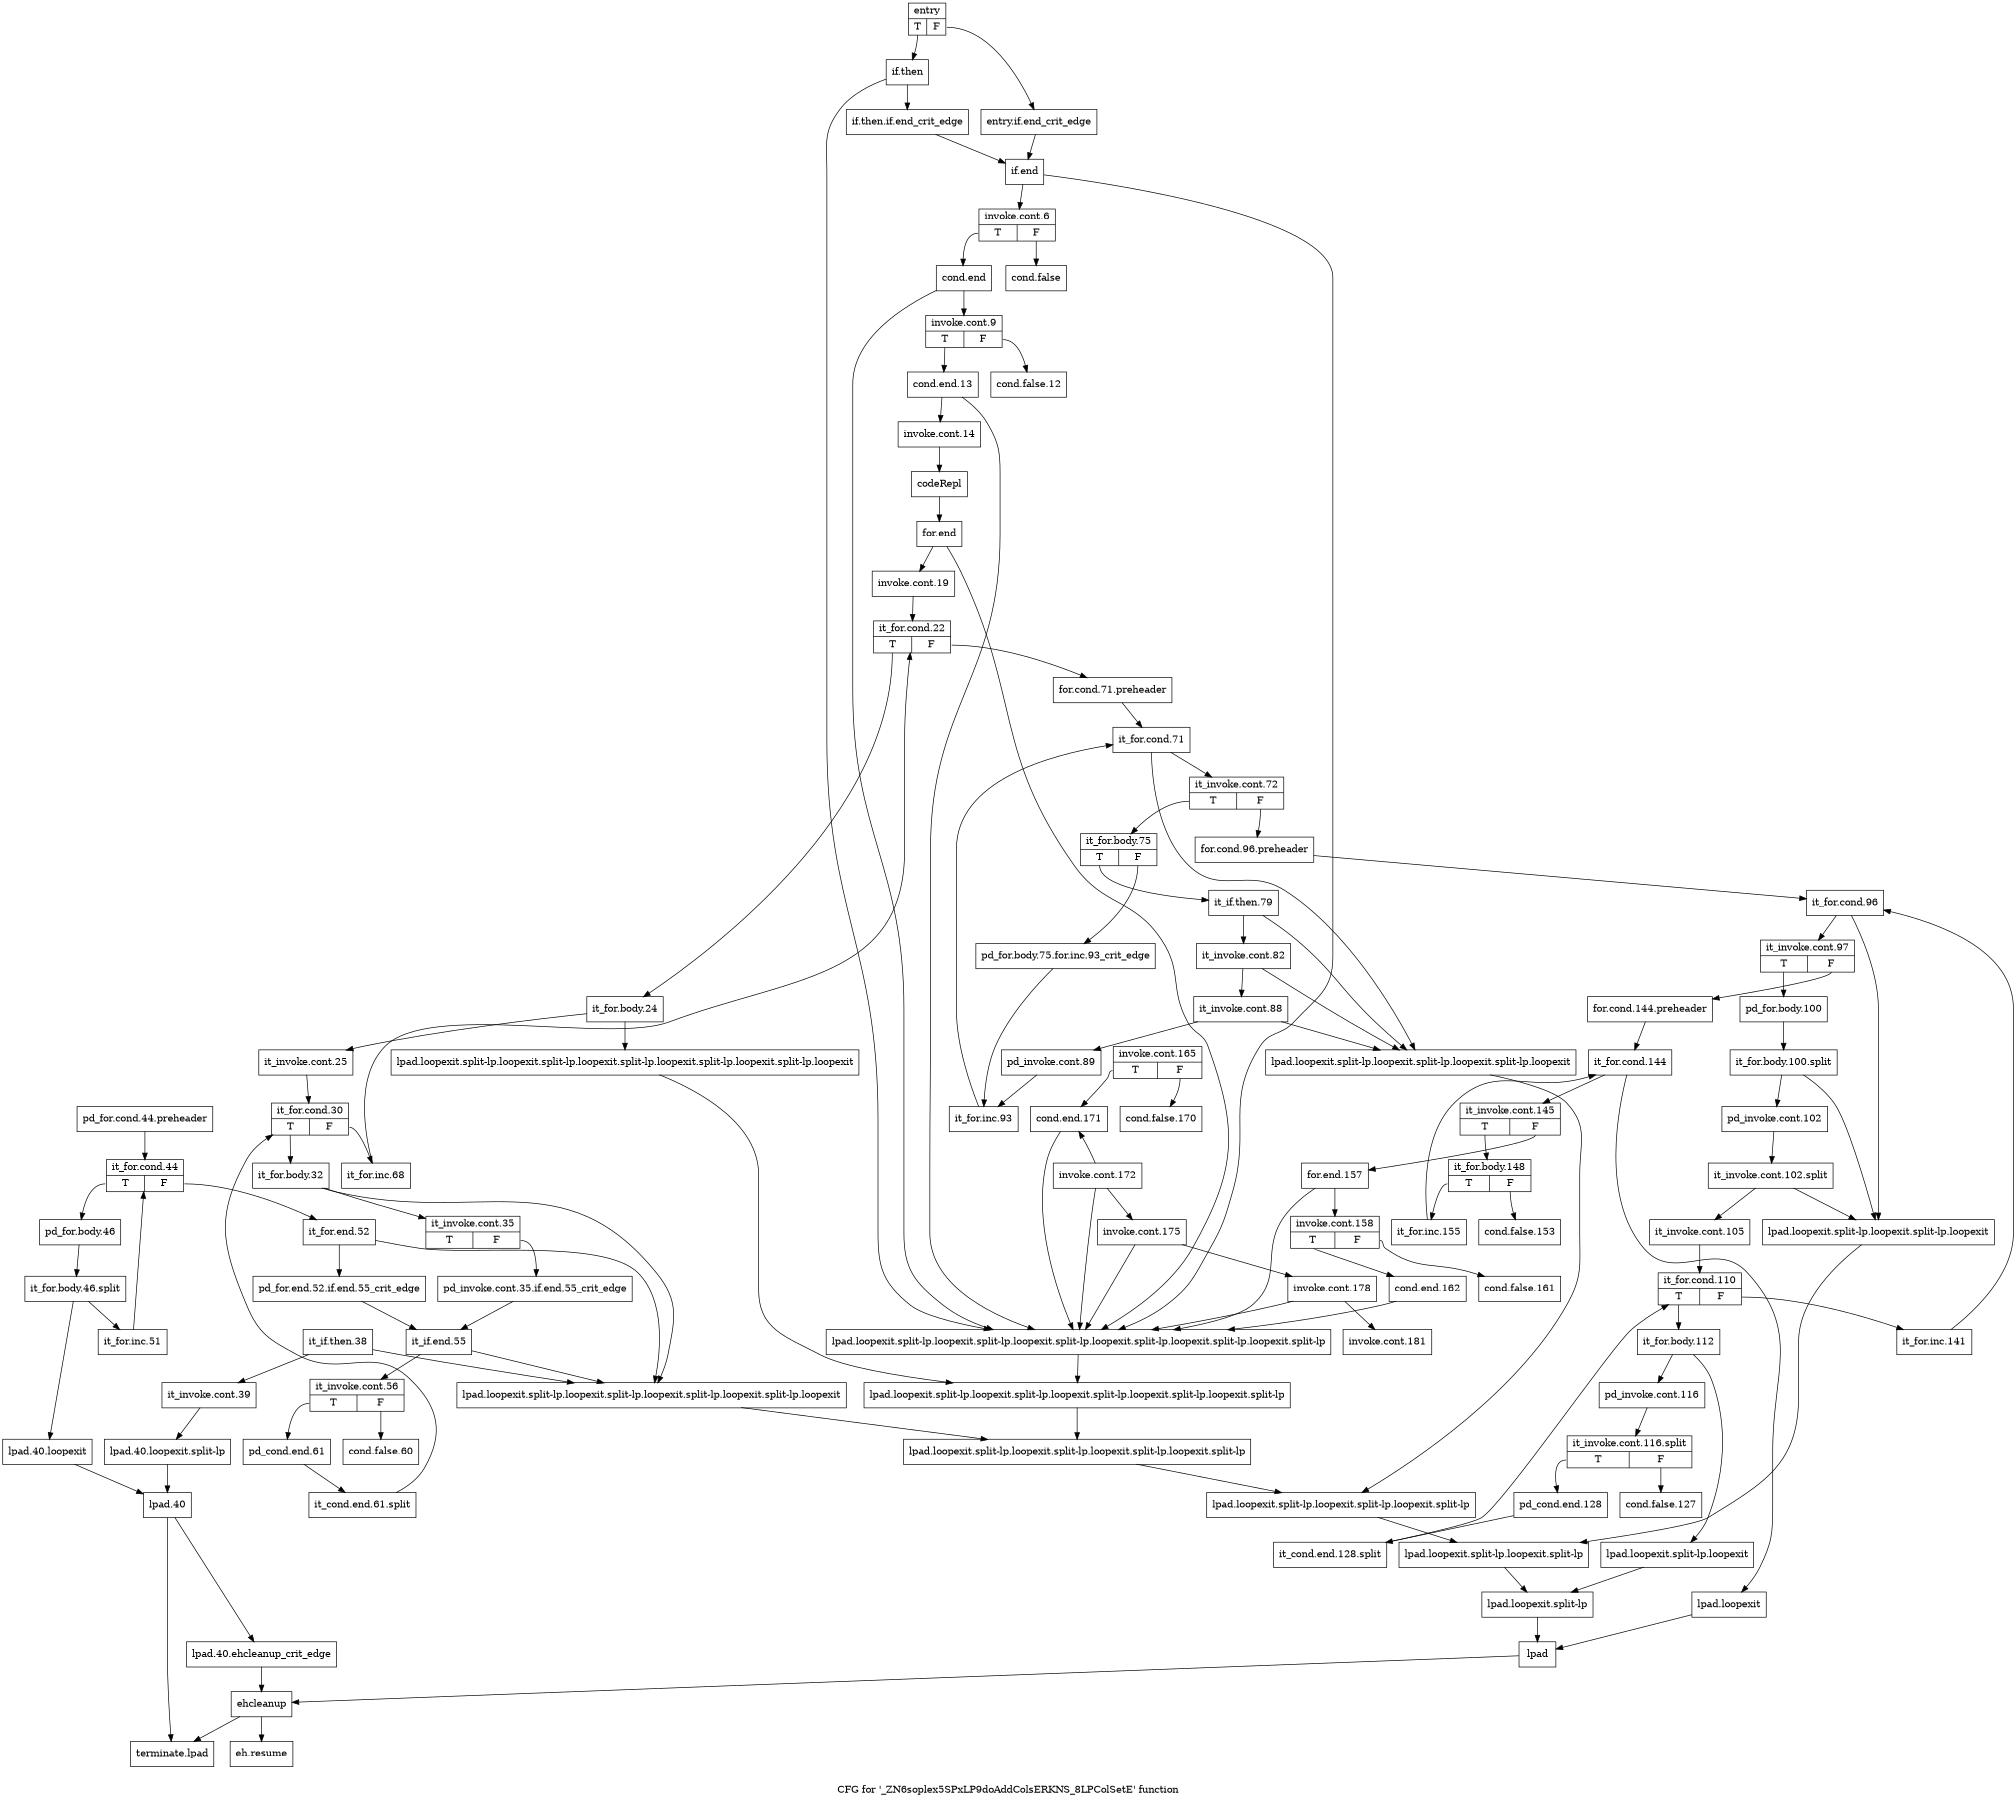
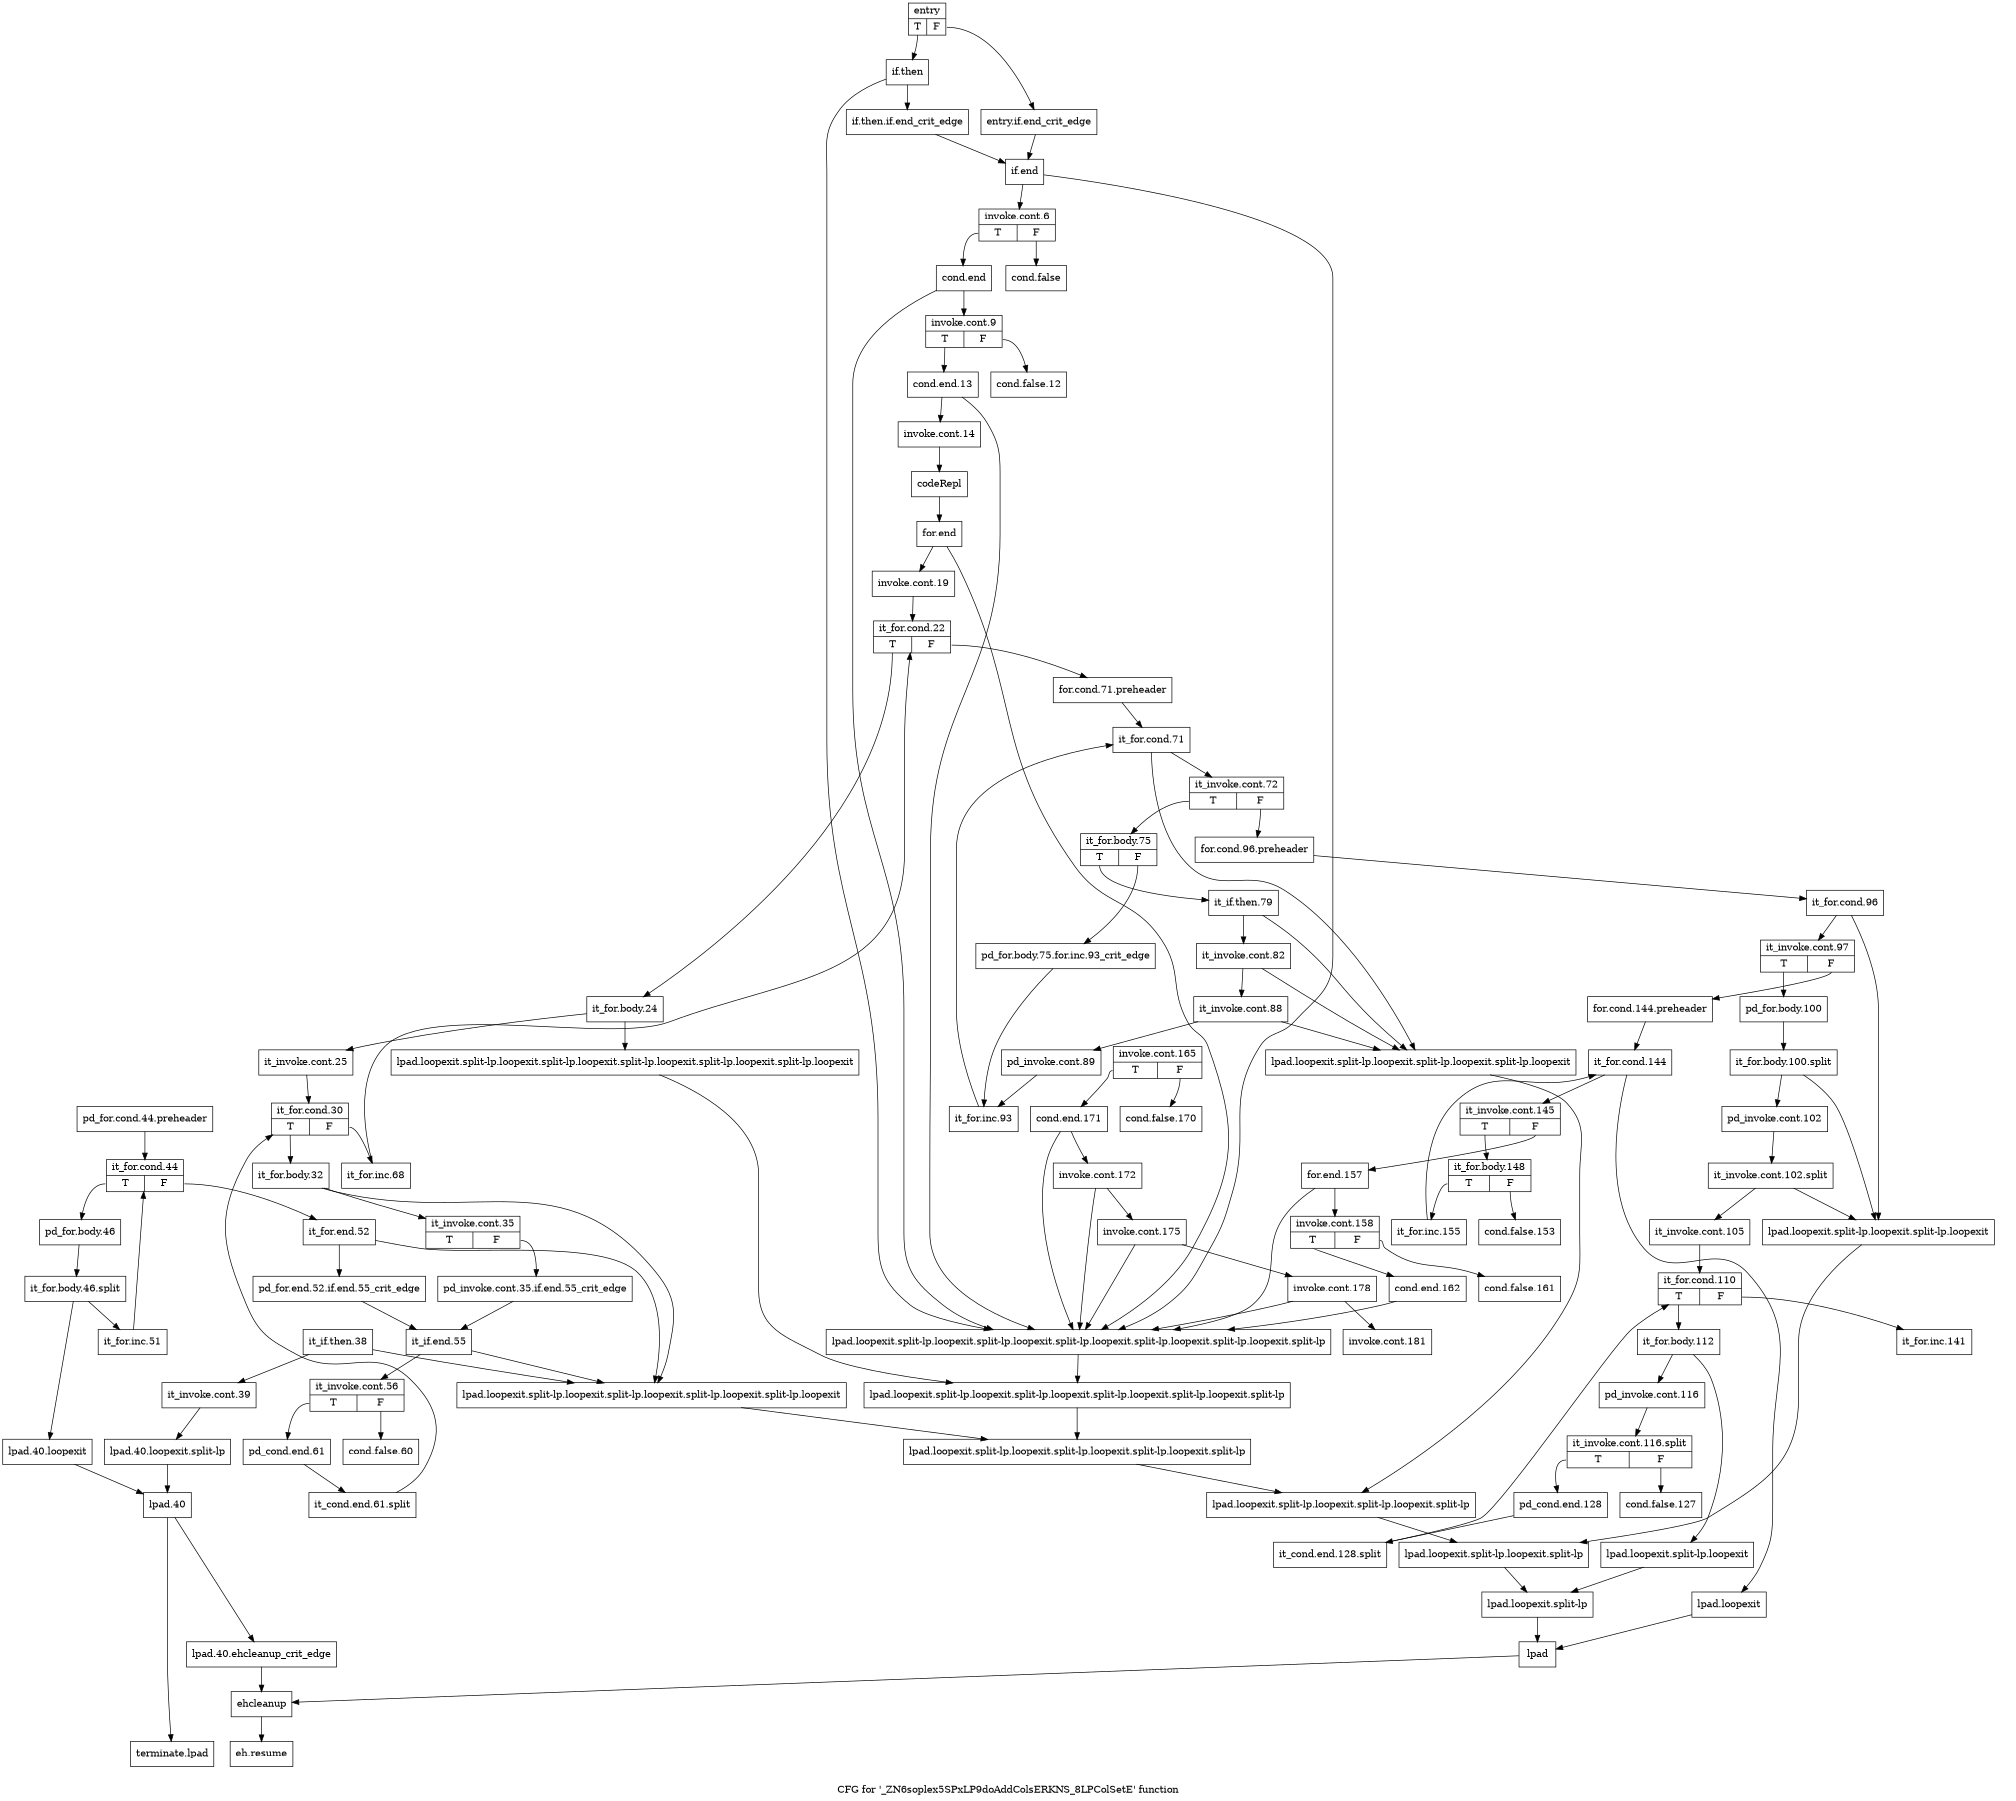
edge "it_for.inc.141" -> "it_for.cond.96": removed
edge "invoke.cont.172" -> "cond.end.171": reversed
edge "ehcleanup" -> "terminate.lpad": removed
